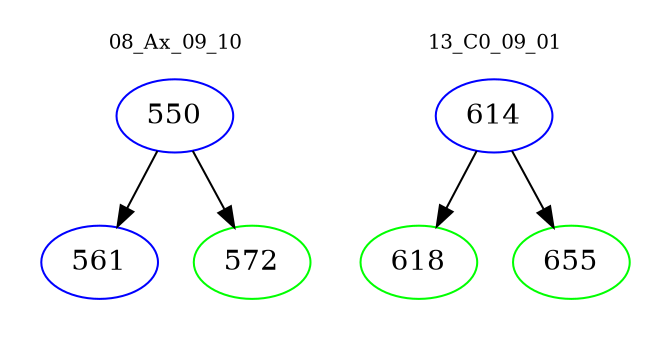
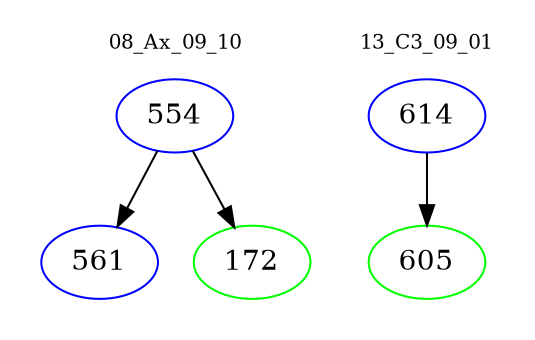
cluster "13_C0_09_01": label "13_C0_09_01" -> "13_C3_09_01"
node "550": label "550" -> "554"
node "572": label "572" -> "172"
node "618": removed
node "655": label "655" -> "605"
